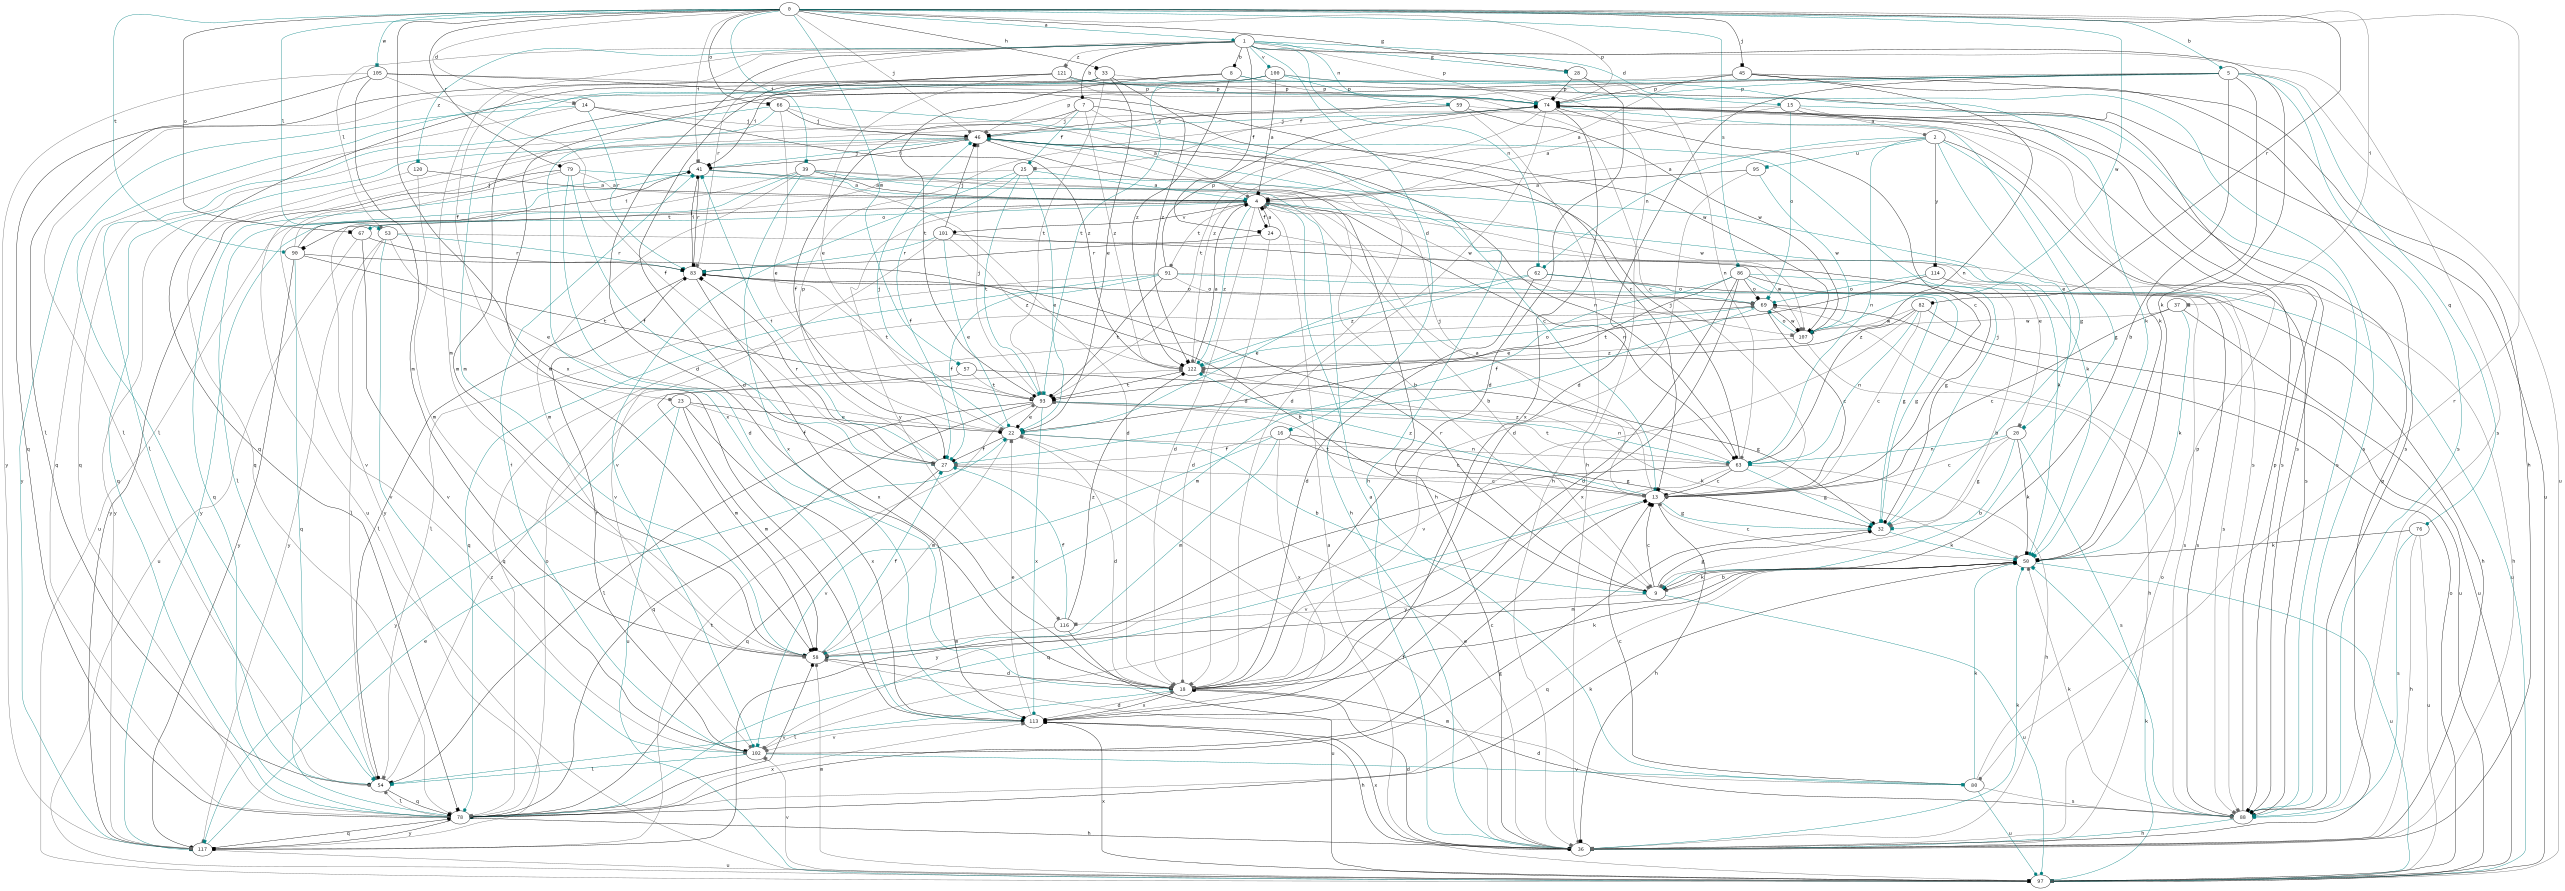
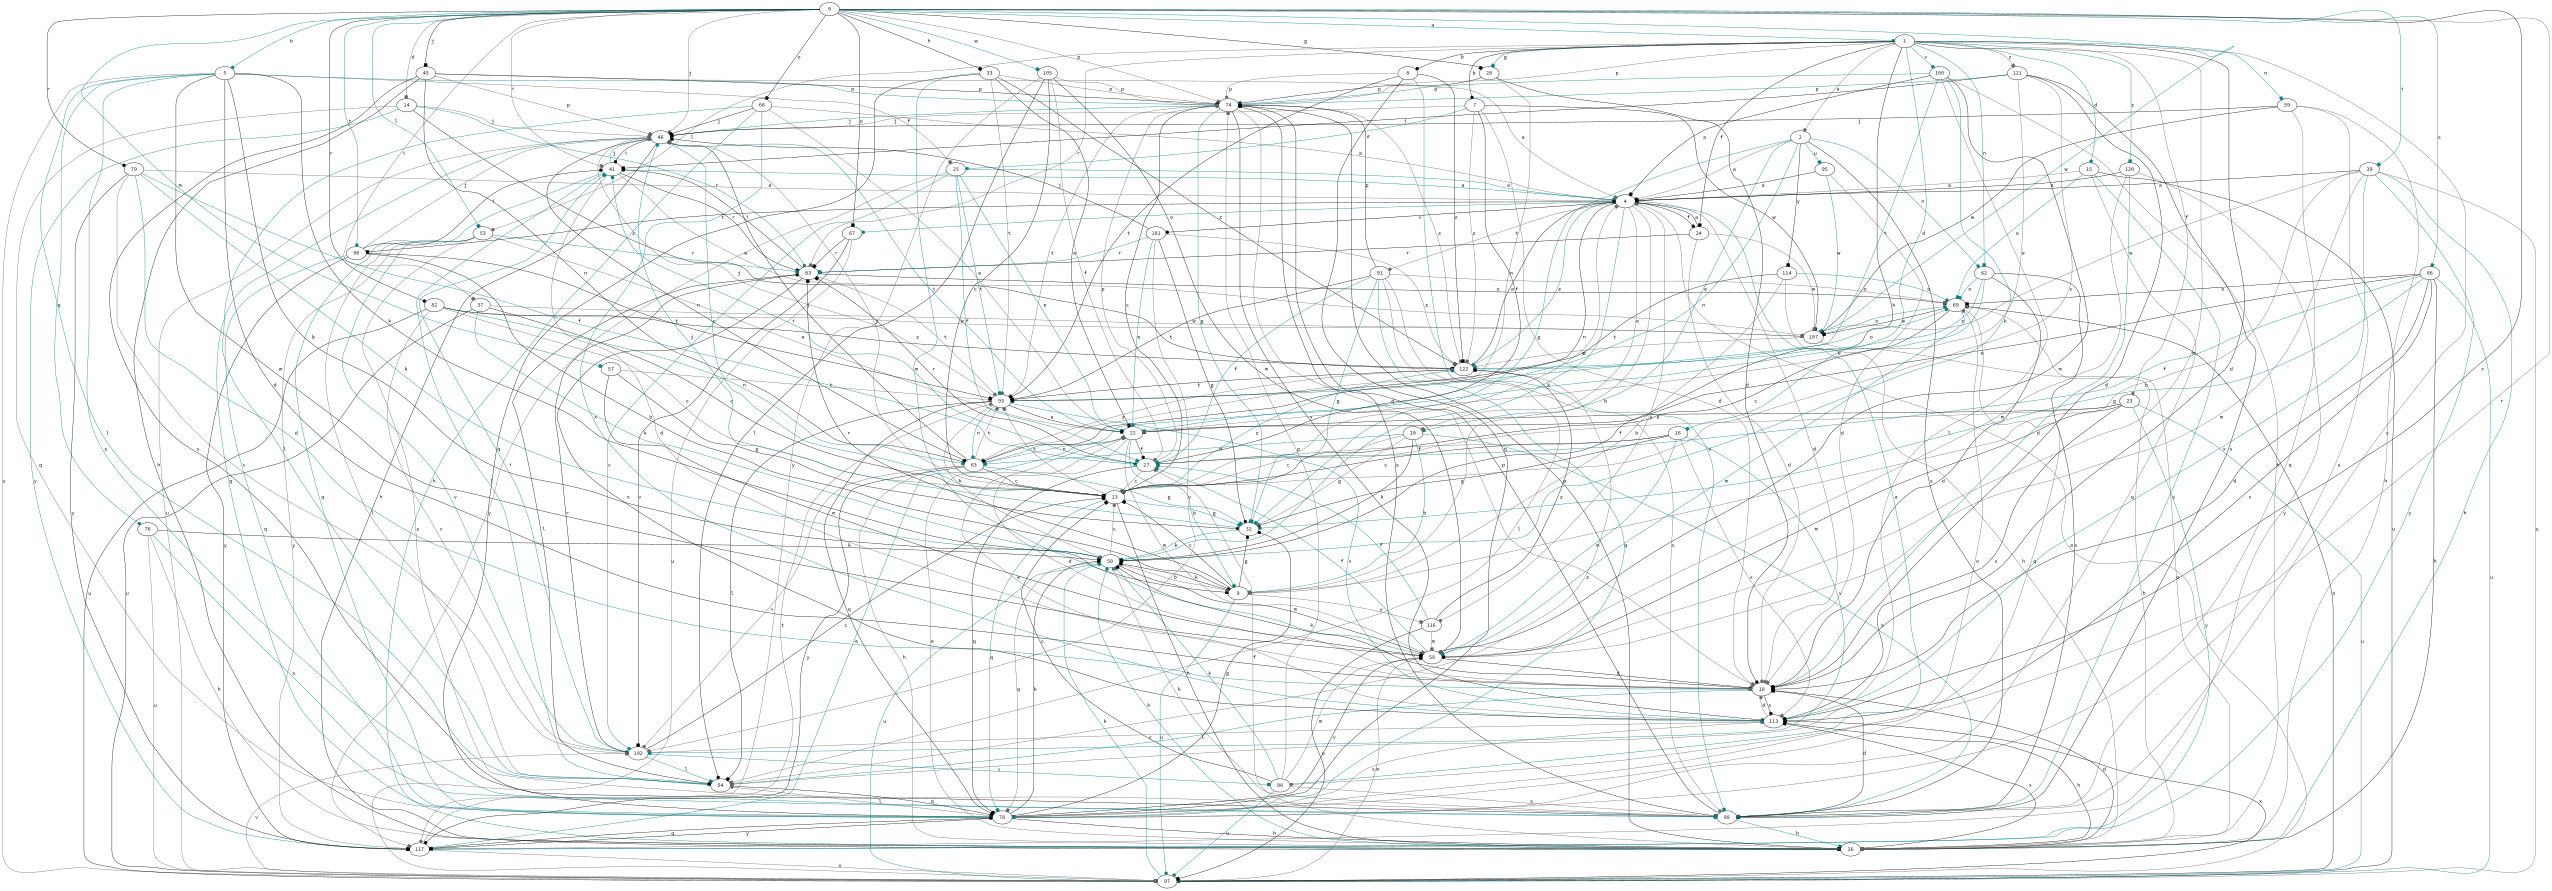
edge "15" -> "2": now "1" -> "2"
edge "120" -> "18": added, label "d"
edge "90" -> "117": arrowhead dot -> box
